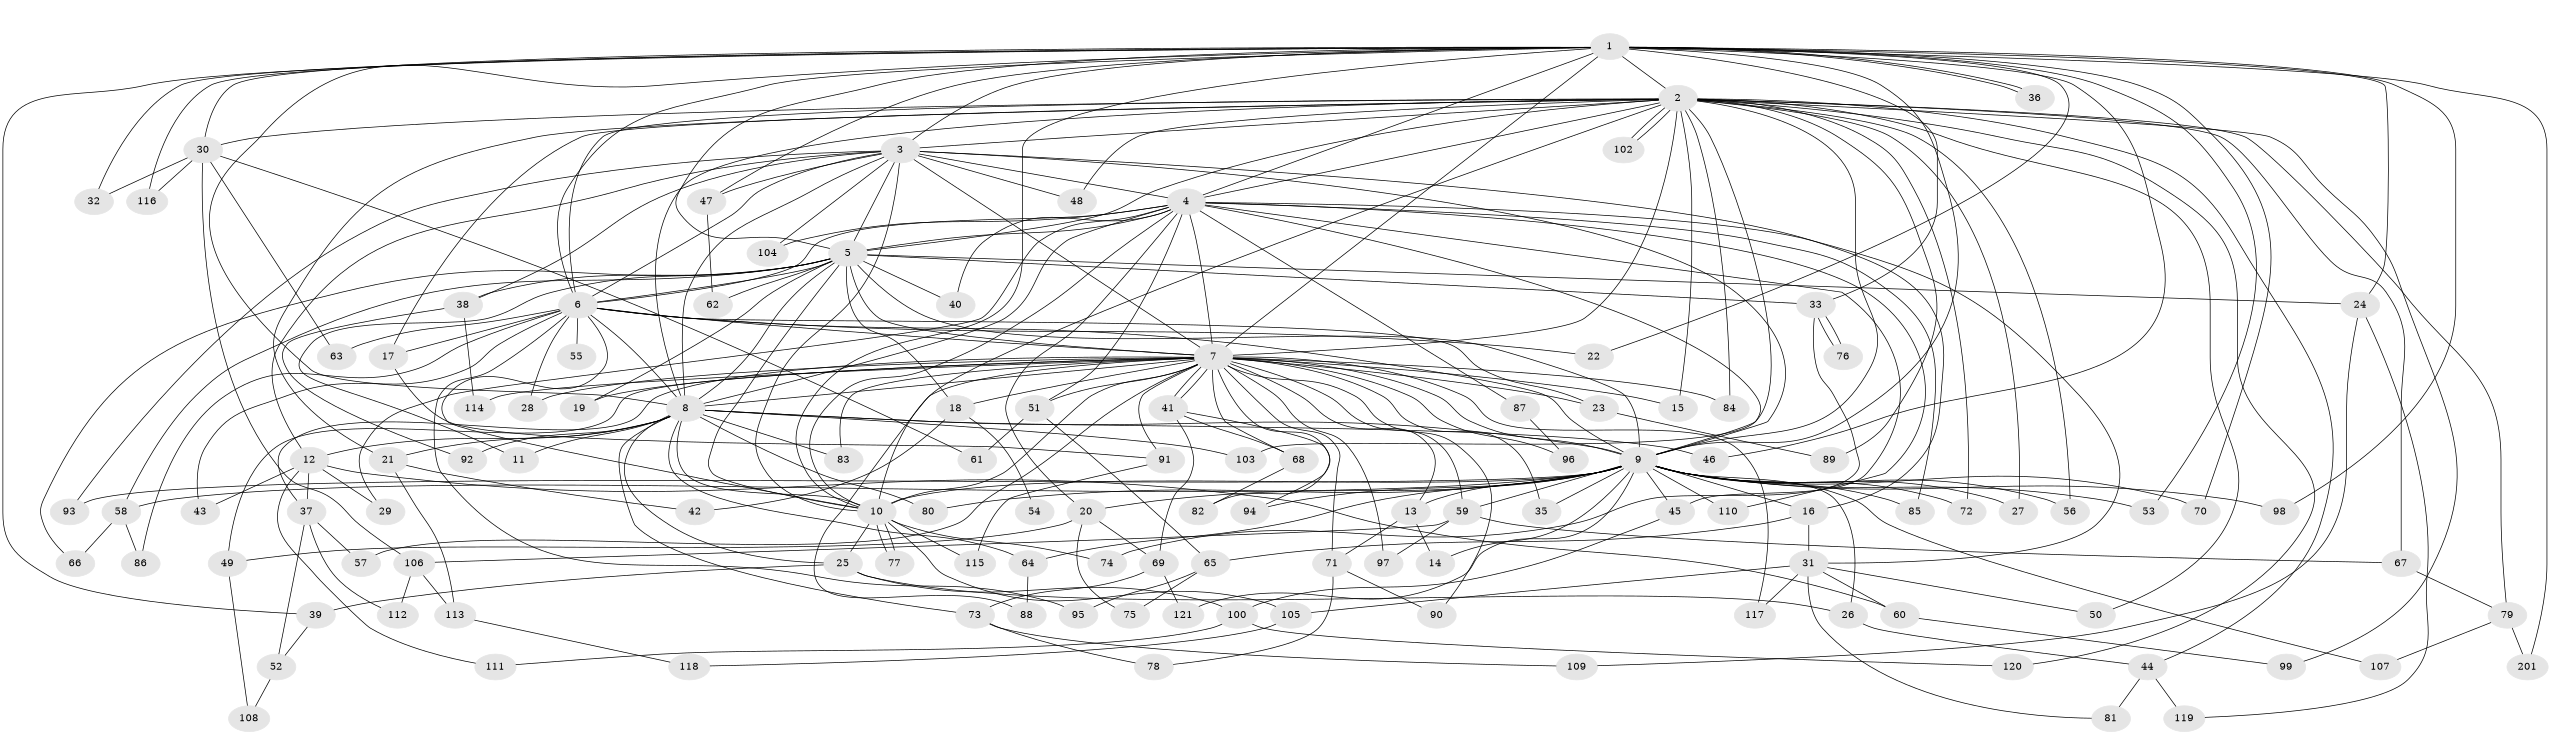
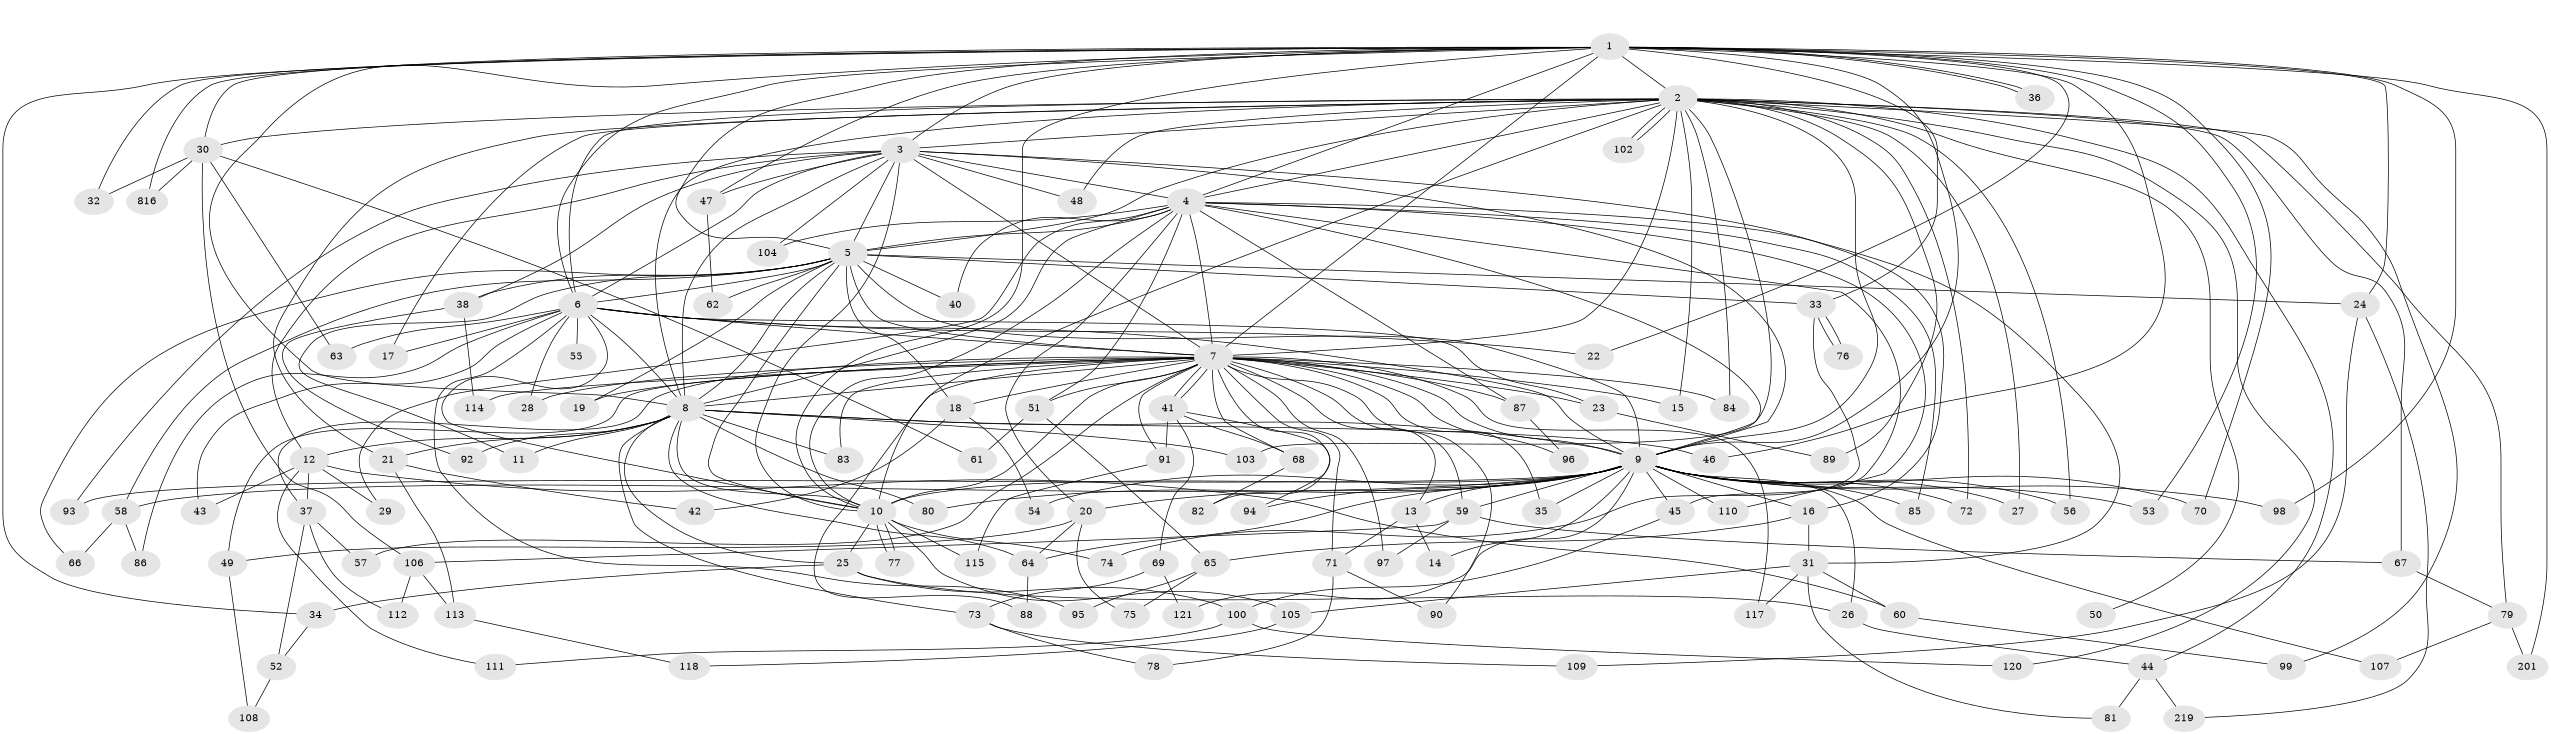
node "116": label "116" -> "816"
edge "4" -- "6": removed
edge "7" -- "87": added
edge "17" -- "91": now "41" -- "91"
edge "9" -- "54": added
edge "20" -- "69": now "20" -- "64"
edge "31" -- "50": removed
node "39": label "39" -> "34"
node "119": label "119" -> "219"
